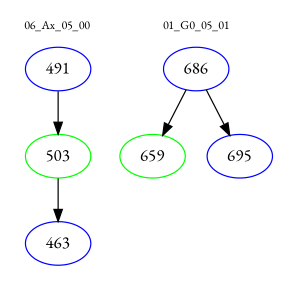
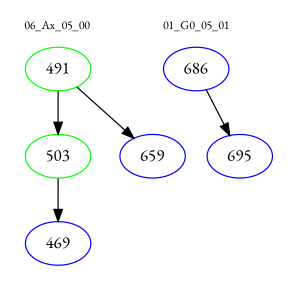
node "491": color blue -> green
edge "686" -> "659": now "491" -> "659"
node "659": color green -> blue
node "463": label "463" -> "469"
